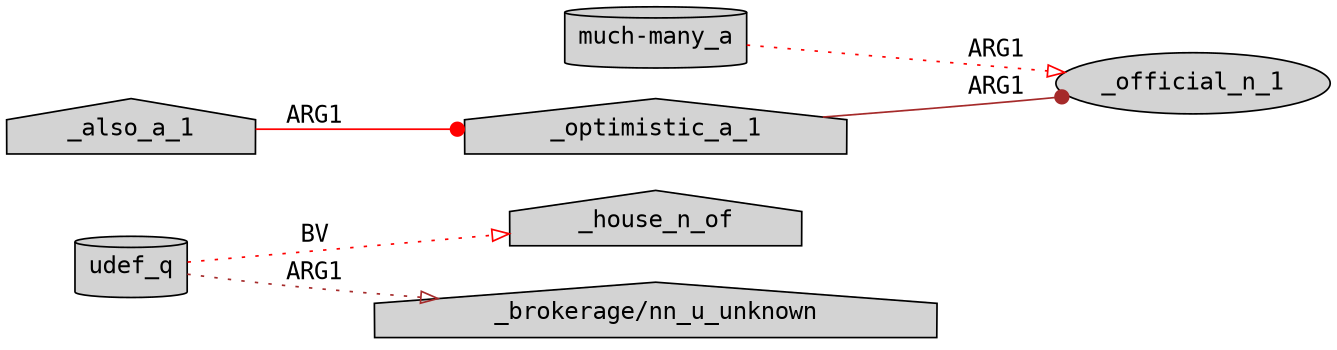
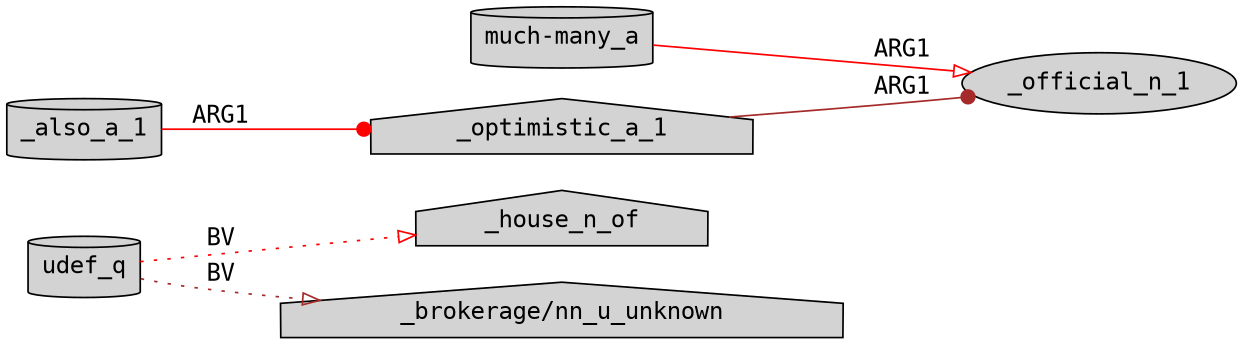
edge "much-many_a" -> "_official_n_1": style dotted -> solid
node "_also_a_1": shape house -> cylinder
edge "udef_q" -> "_brokerage/nn_u_unknown": label "ARG1" -> "BV"
